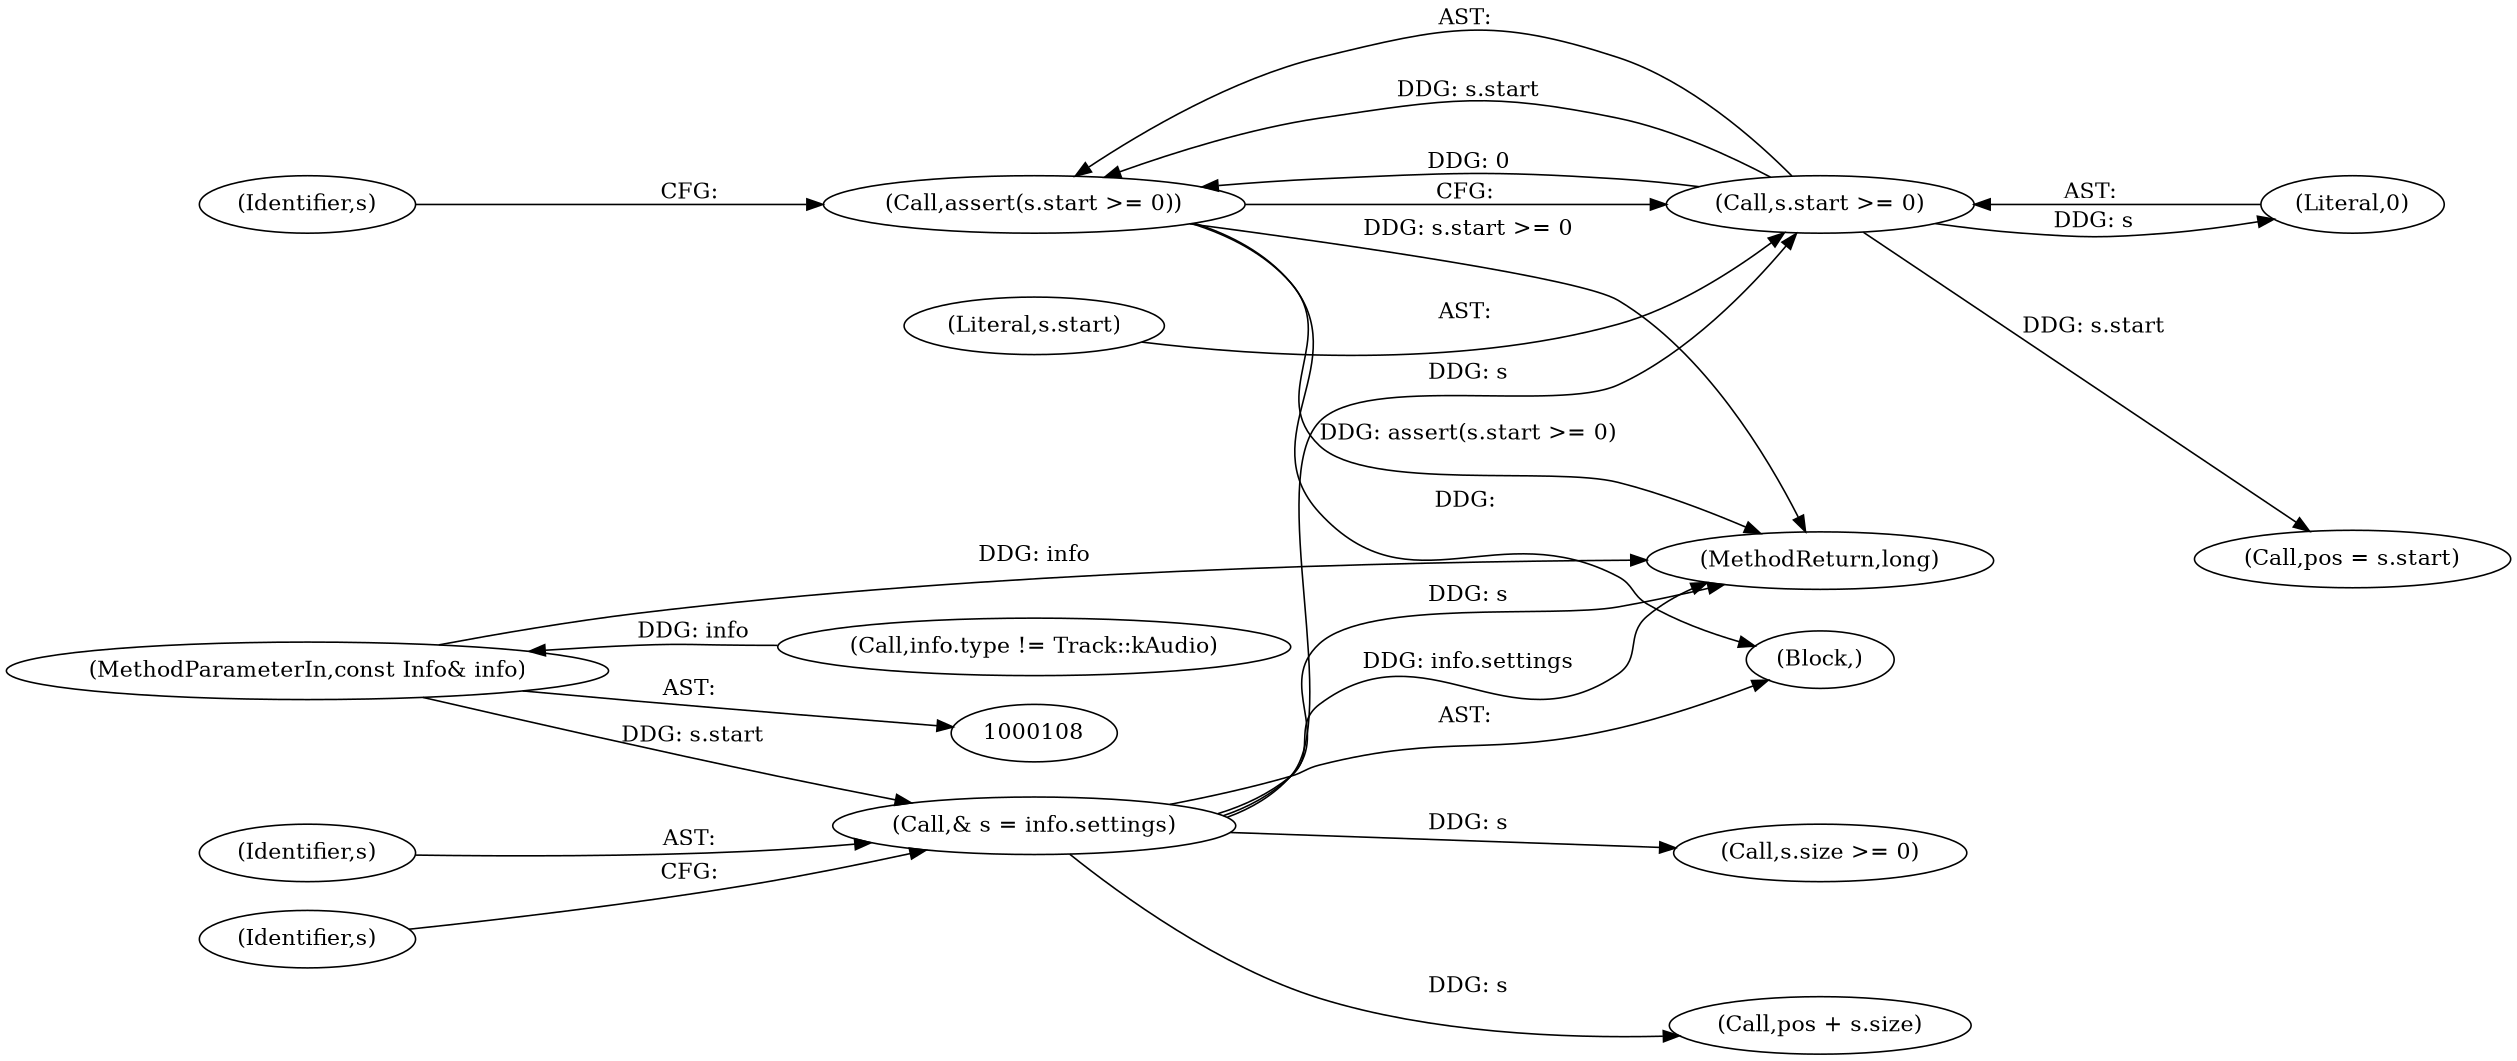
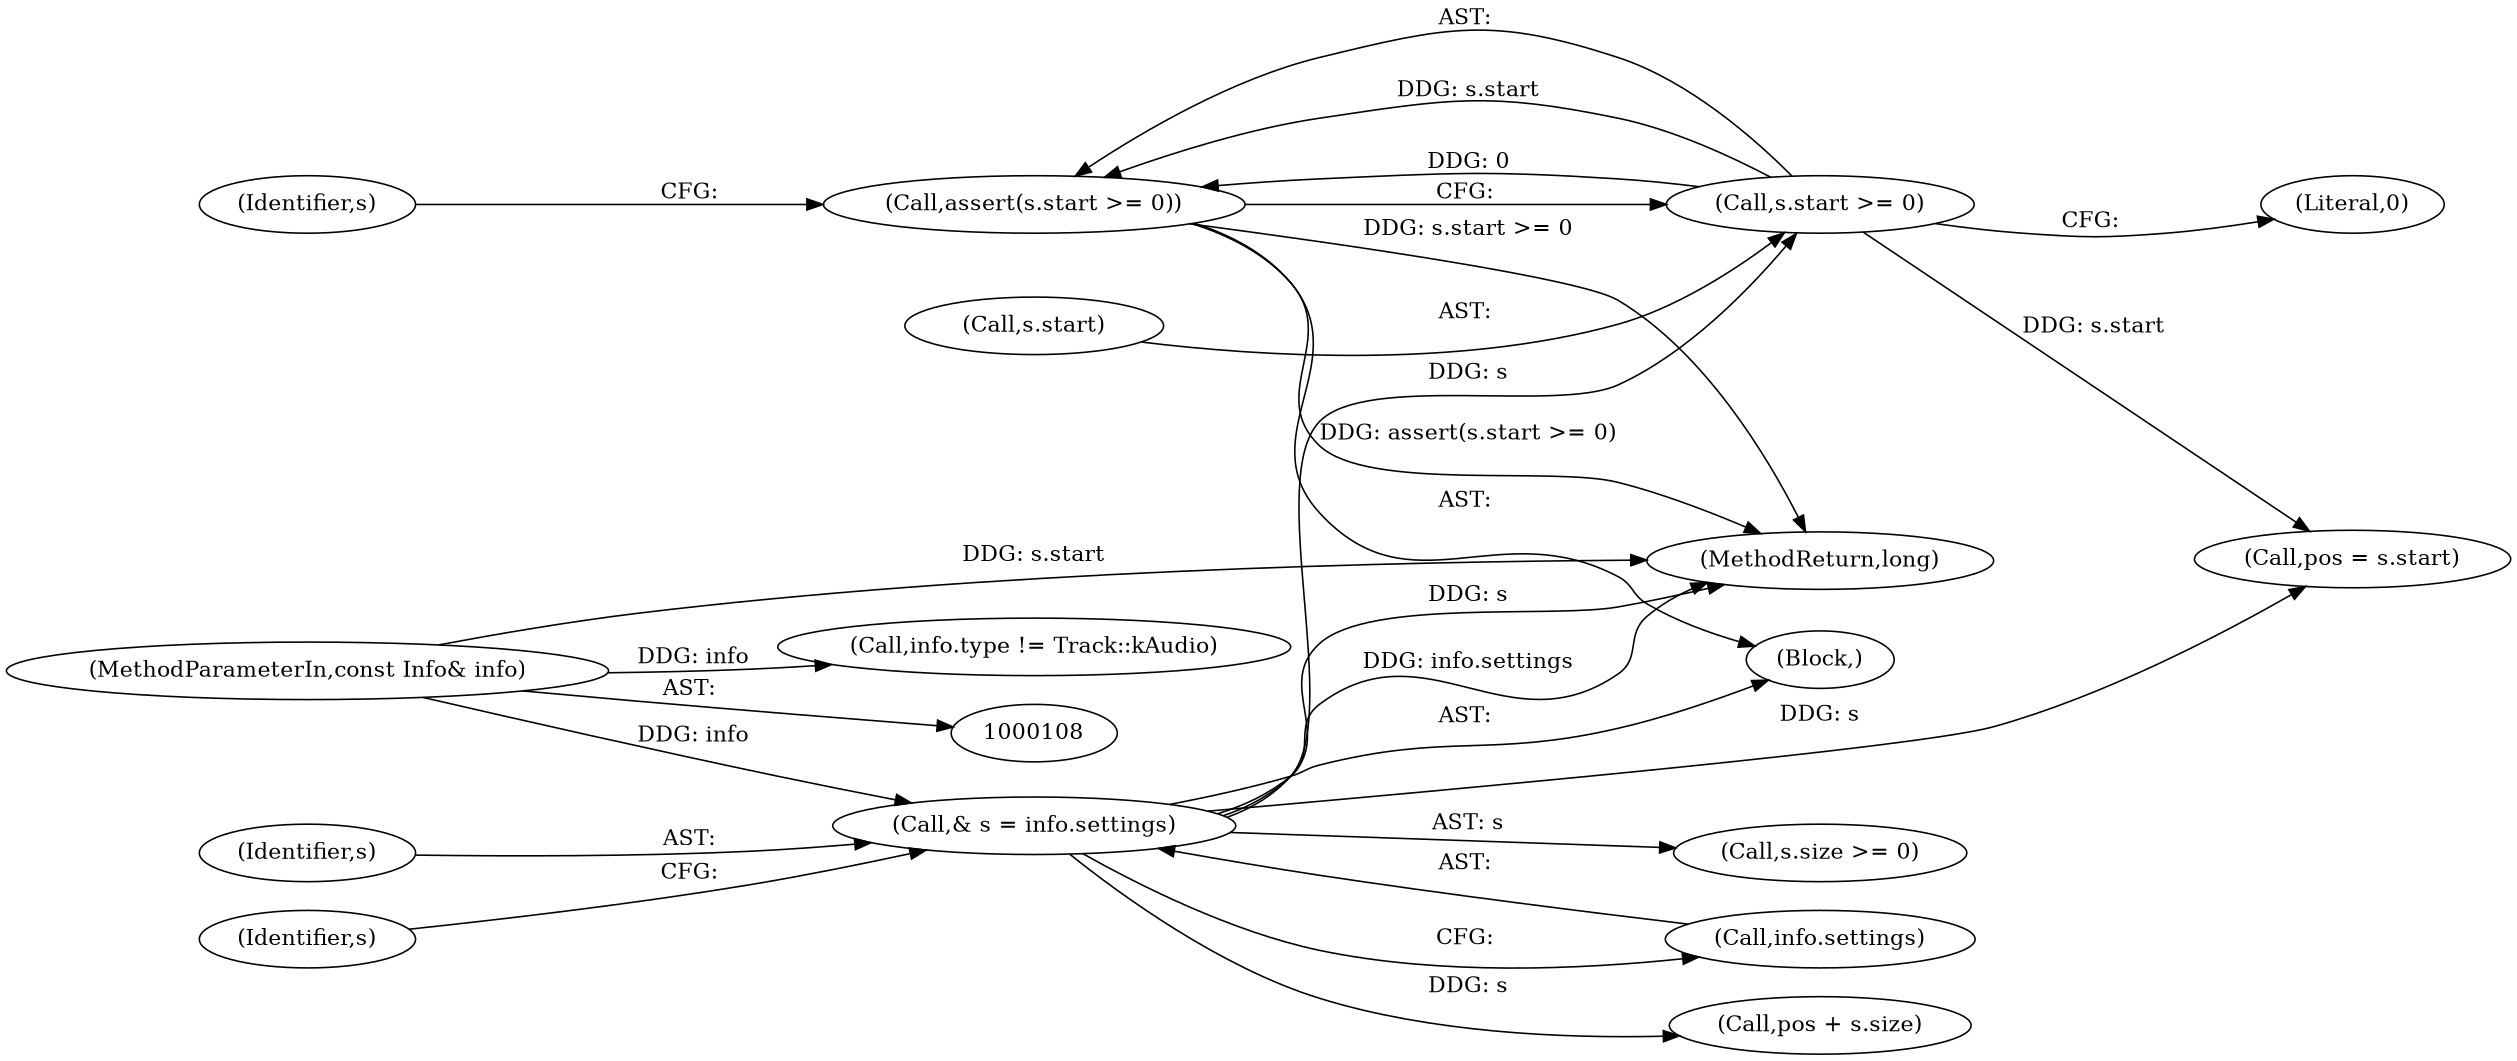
edge "(Literal,0)" -> "(Call,s.start >= 0)": removed, label "AST:"
edge "(Call,s.start >= 0)" -> "(Literal,0)": label "DDG: s" -> "CFG: "
node "(Literal,s.start)": label "(Literal,s.start)" -> "(Call,s.start)"
edge "(Call,assert(s.start >= 0))" -> "(Block,)": label "DDG: " -> "AST: "
edge "(MethodParameterIn,const Info& info)" -> "(MethodReturn,long)": label "DDG: info" -> "DDG: s.start"
edge "(Call,info.type != Track::kAudio)" -> "(MethodParameterIn,const Info& info)": reversed
edge "(MethodParameterIn,const Info& info)" -> "(Call,& s = info.settings)": label "DDG: s.start" -> "DDG: info"
edge "(Call,& s = info.settings)" -> "(Call,pos = s.start)": added, label "DDG: s"
edge "(Call,& s = info.settings)" -> "(Call,s.size >= 0)": label "DDG: s" -> "AST: s"
node "(Call,info.settings)": added
